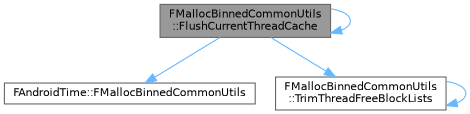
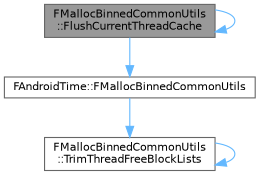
edge "FMallocBinnedCommonUtils ::FlushCurrentThreadCache" -> "FMallocBinnedCommonUtils ::TrimThreadFreeBlockLists": now "FAndroidTime::FMallocBinnedCommonUtils" -> "FMallocBinnedCommonUtils ::TrimThreadFreeBlockLists"
